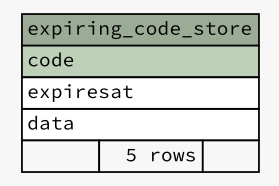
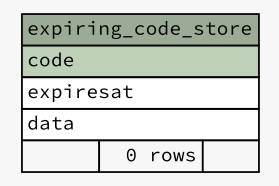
node "expiring_code_store": text "5 rows" -> "0 rows"
